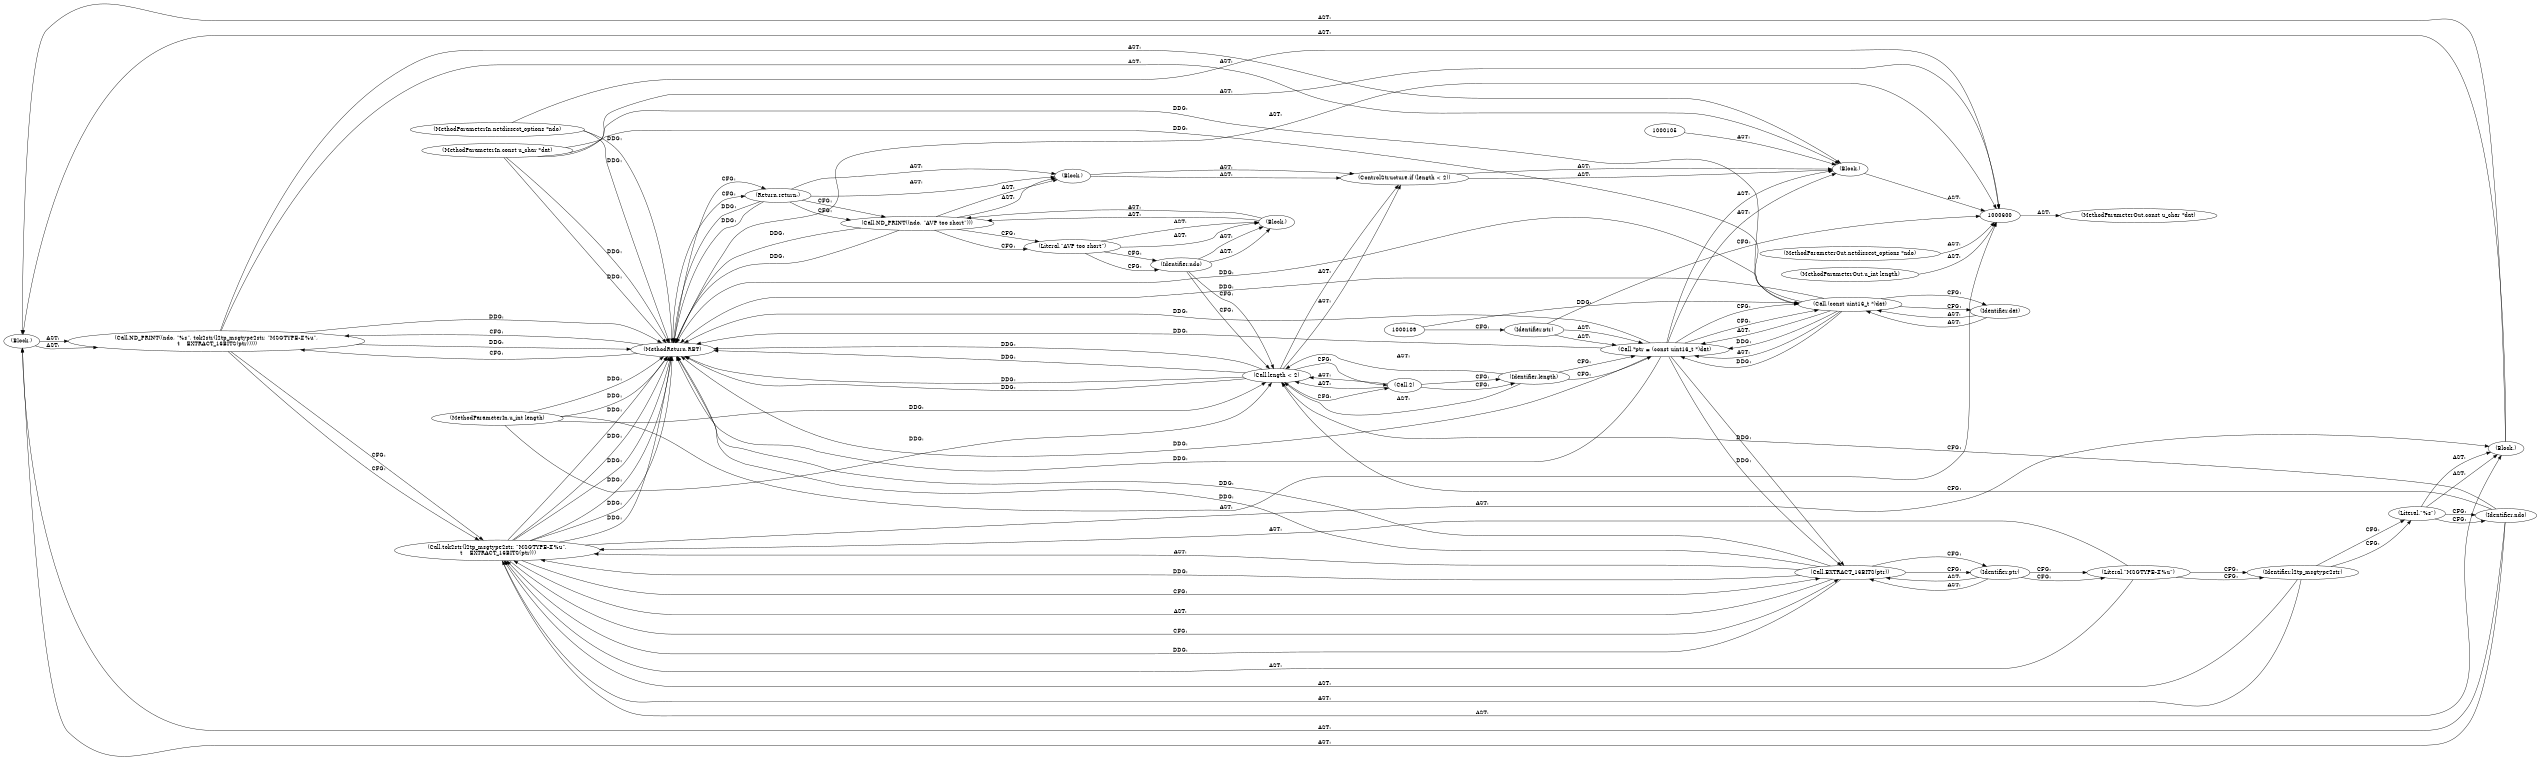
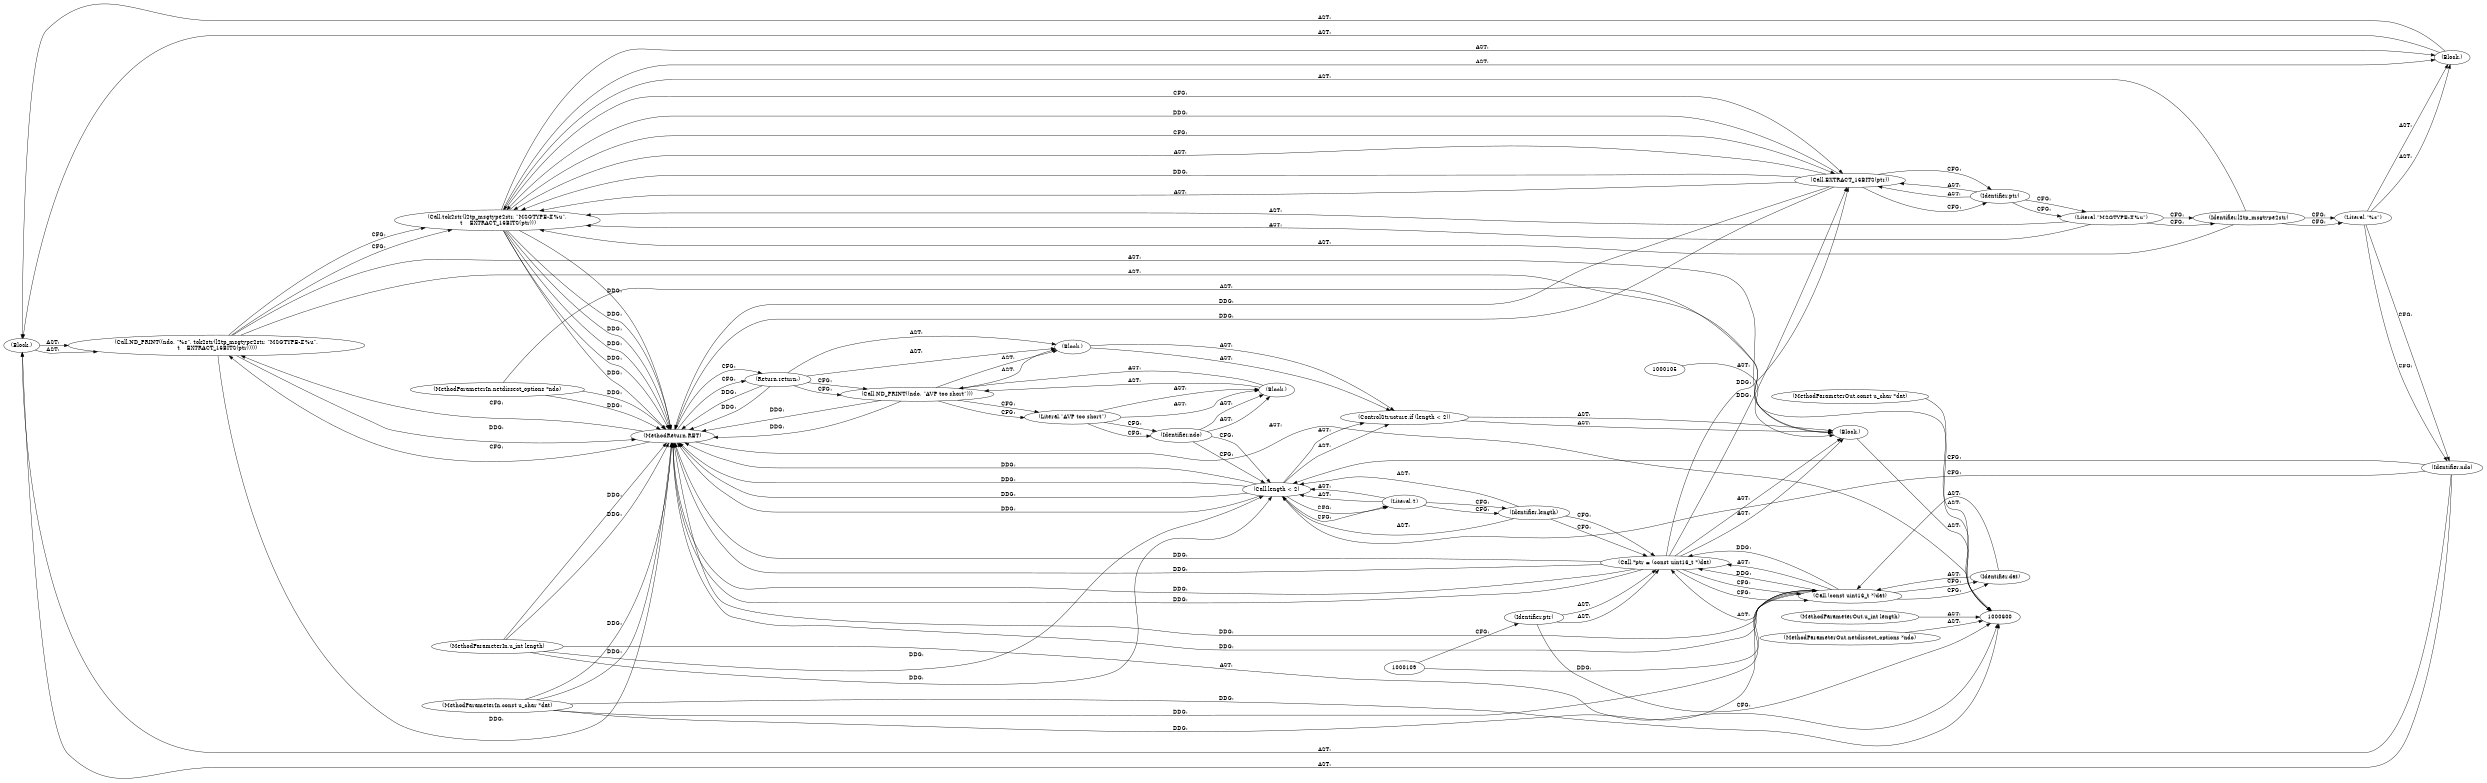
edge "(MethodParameterIn,const u_char *dat)" -> "1000600": label "AST: " -> "DDG: "
edge "1000600" -> "(MethodParameterOut,const u_char *dat)": reversed
node "(Call,2)": label "(Call,2)" -> "(Literal,2)"
